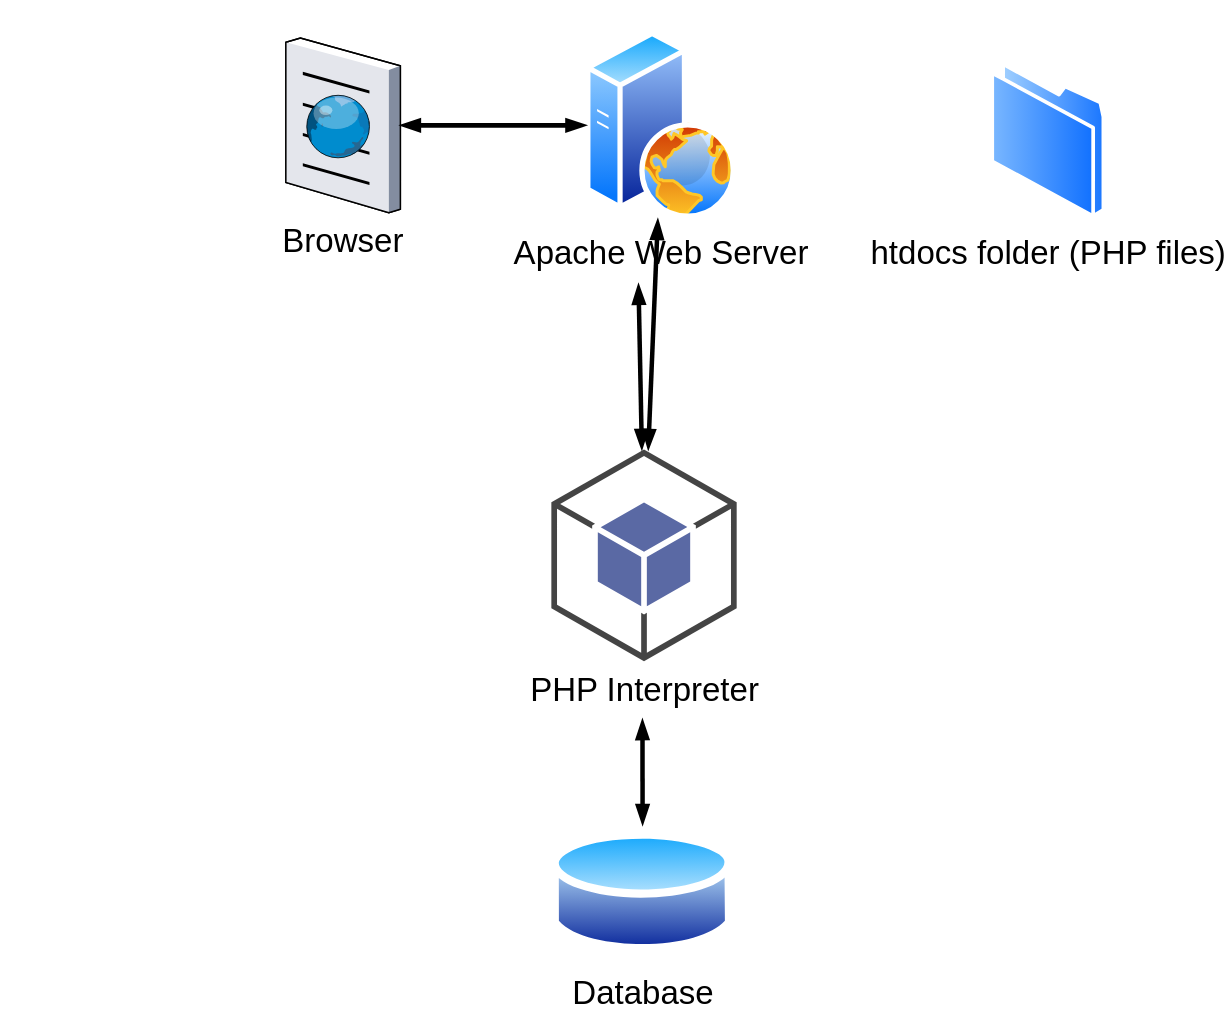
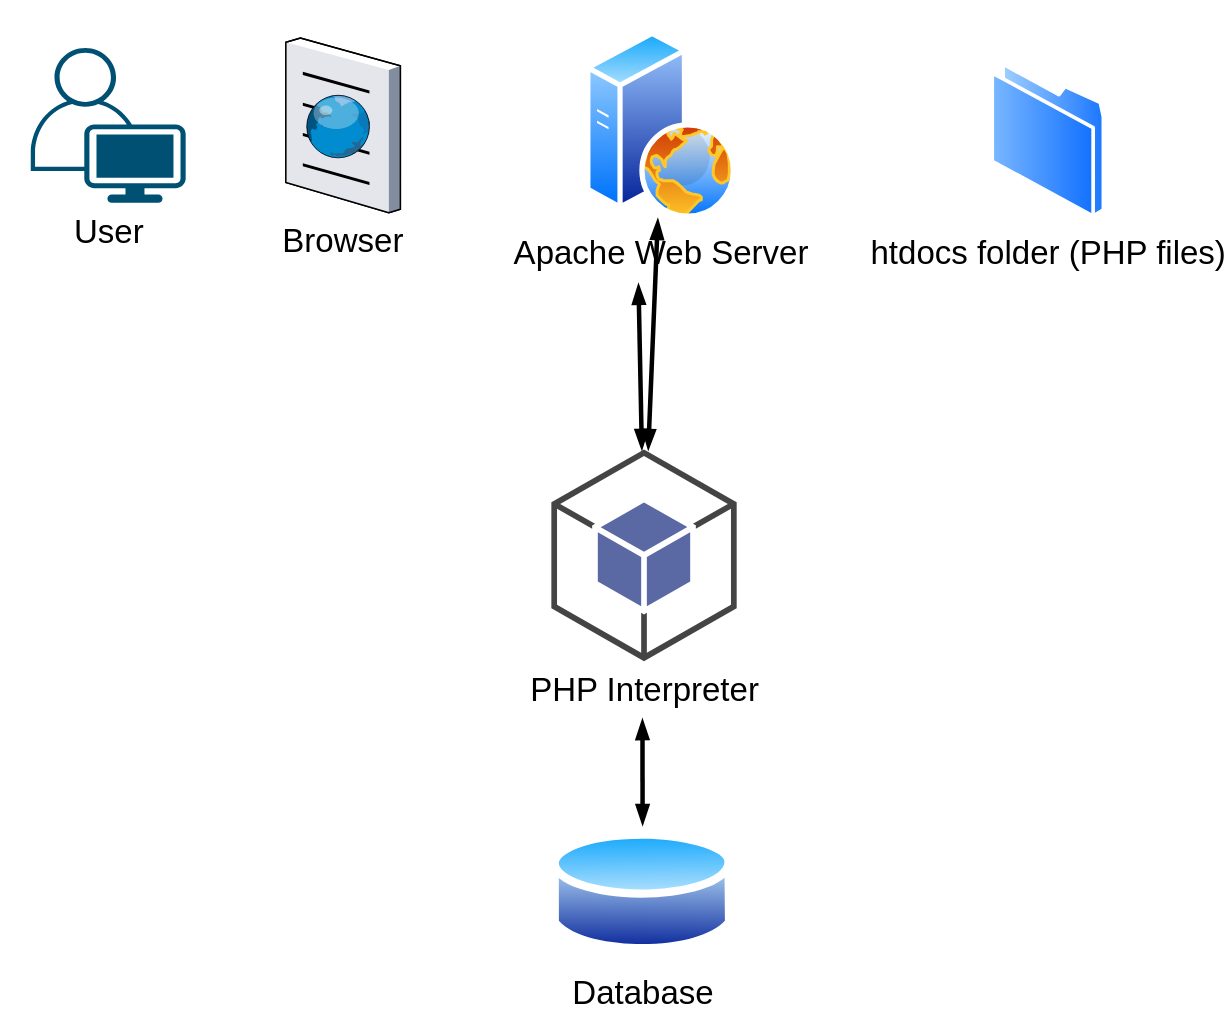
node "User": added
edge "Browser" -- "Apache Web Server": removed
